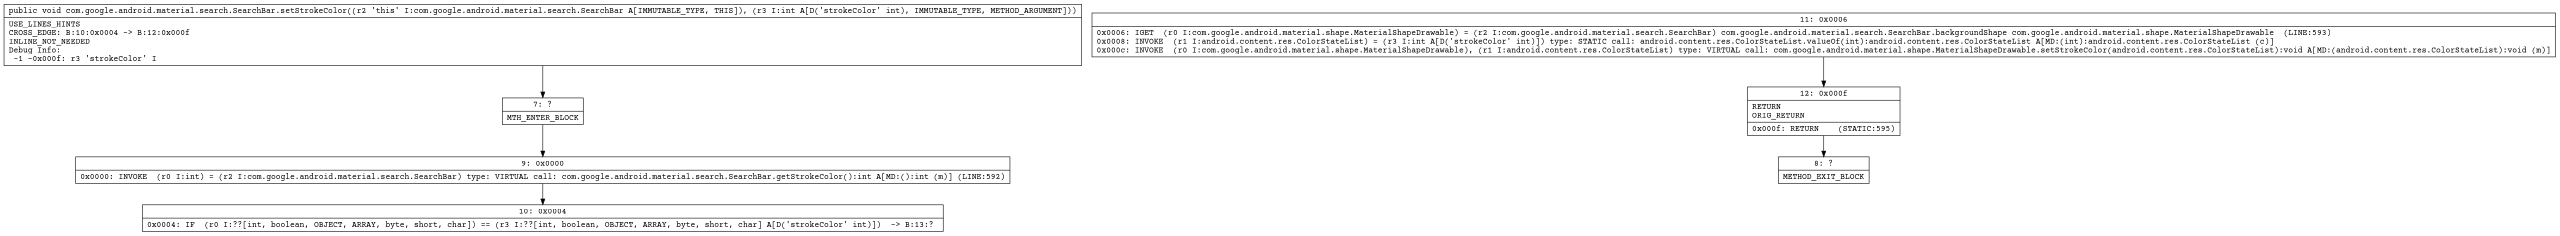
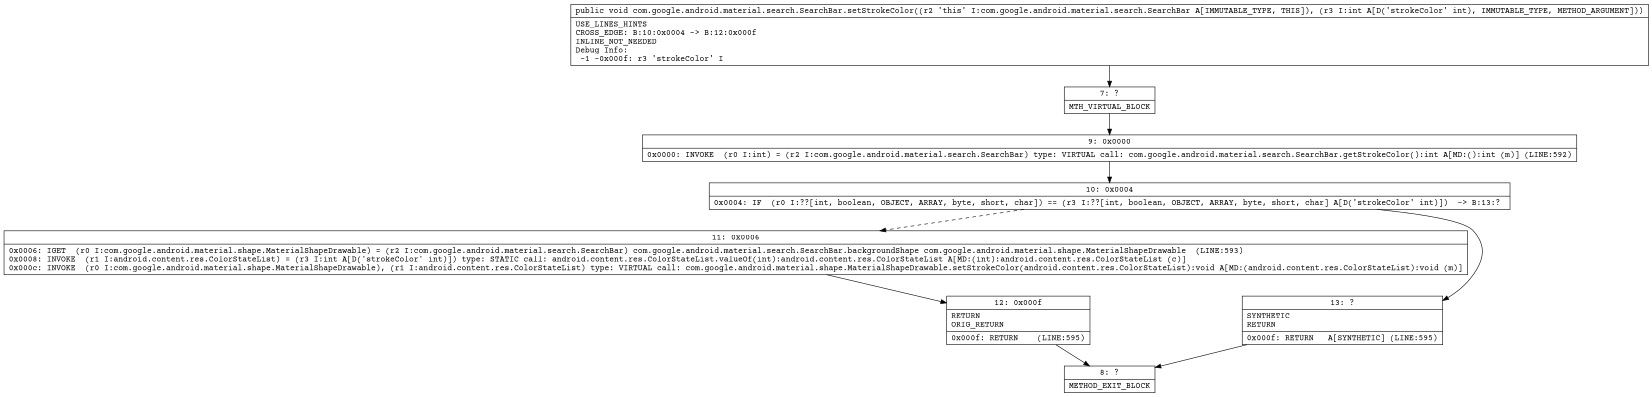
node "7: ?": text "MTH_ENTER_BLOCK" -> "MTH_VIRTUAL_BLOCK"
node "12: 0x000f": text "0x000f: RETURN    (STATIC:595)" -> "0x000f: RETURN    (LINE:595)"
edge "10: 0x0004" -> "11: 0x0006": added
node "13: ?": added
